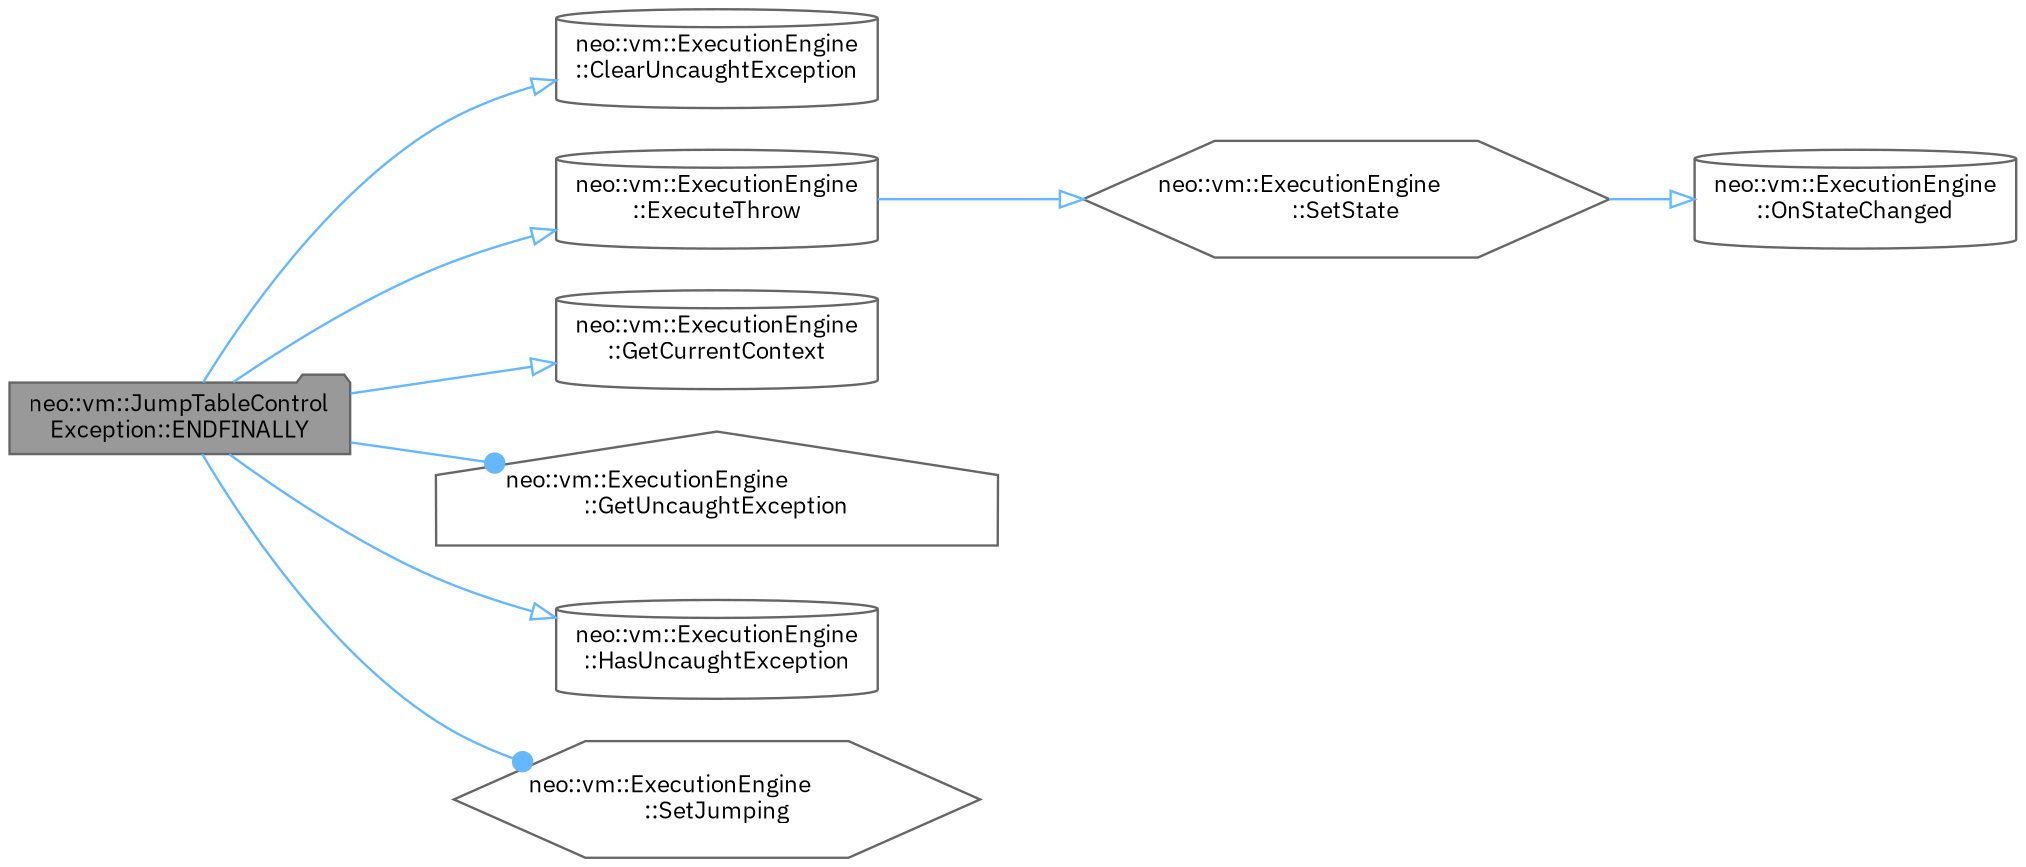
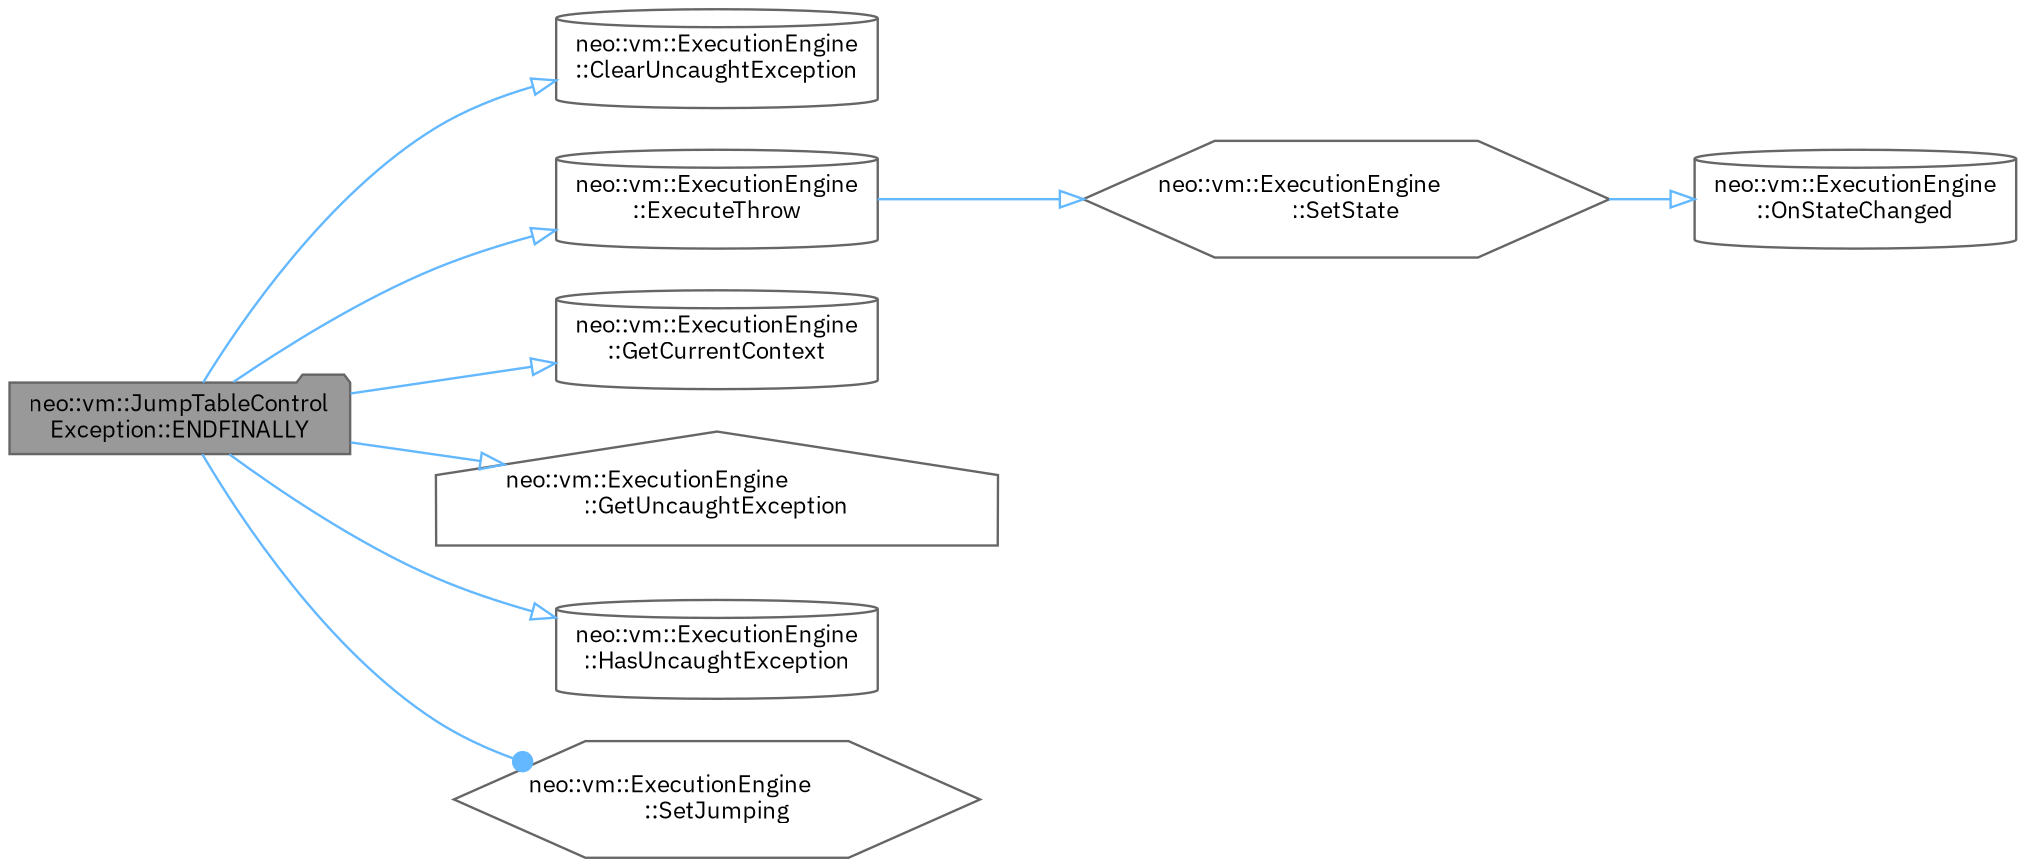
edge "neo::vm::JumpTableControl Exception::ENDFINALLY" -> "neo::vm::ExecutionEngine ::GetUncaughtException": arrowhead dot -> onormal
